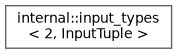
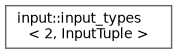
node "internal::input_types < 2, InputTuple >": label "internal::input_types < 2, InputTuple >" -> "input::input_types < 2, InputTuple >"
